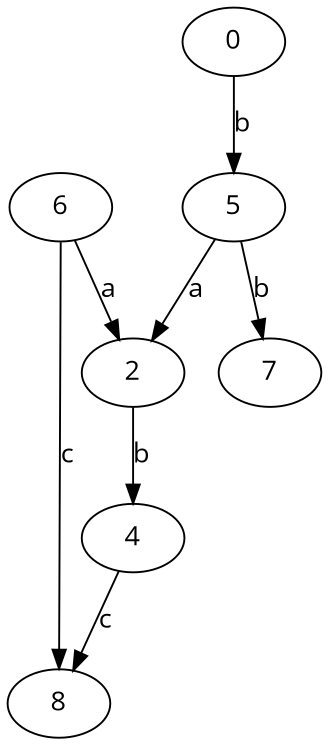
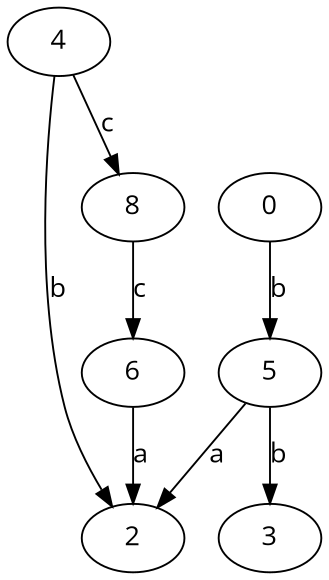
node "7": label "7" -> "3"
edge "6" -> "8": reversed
edge "2" -> "4": reversed
